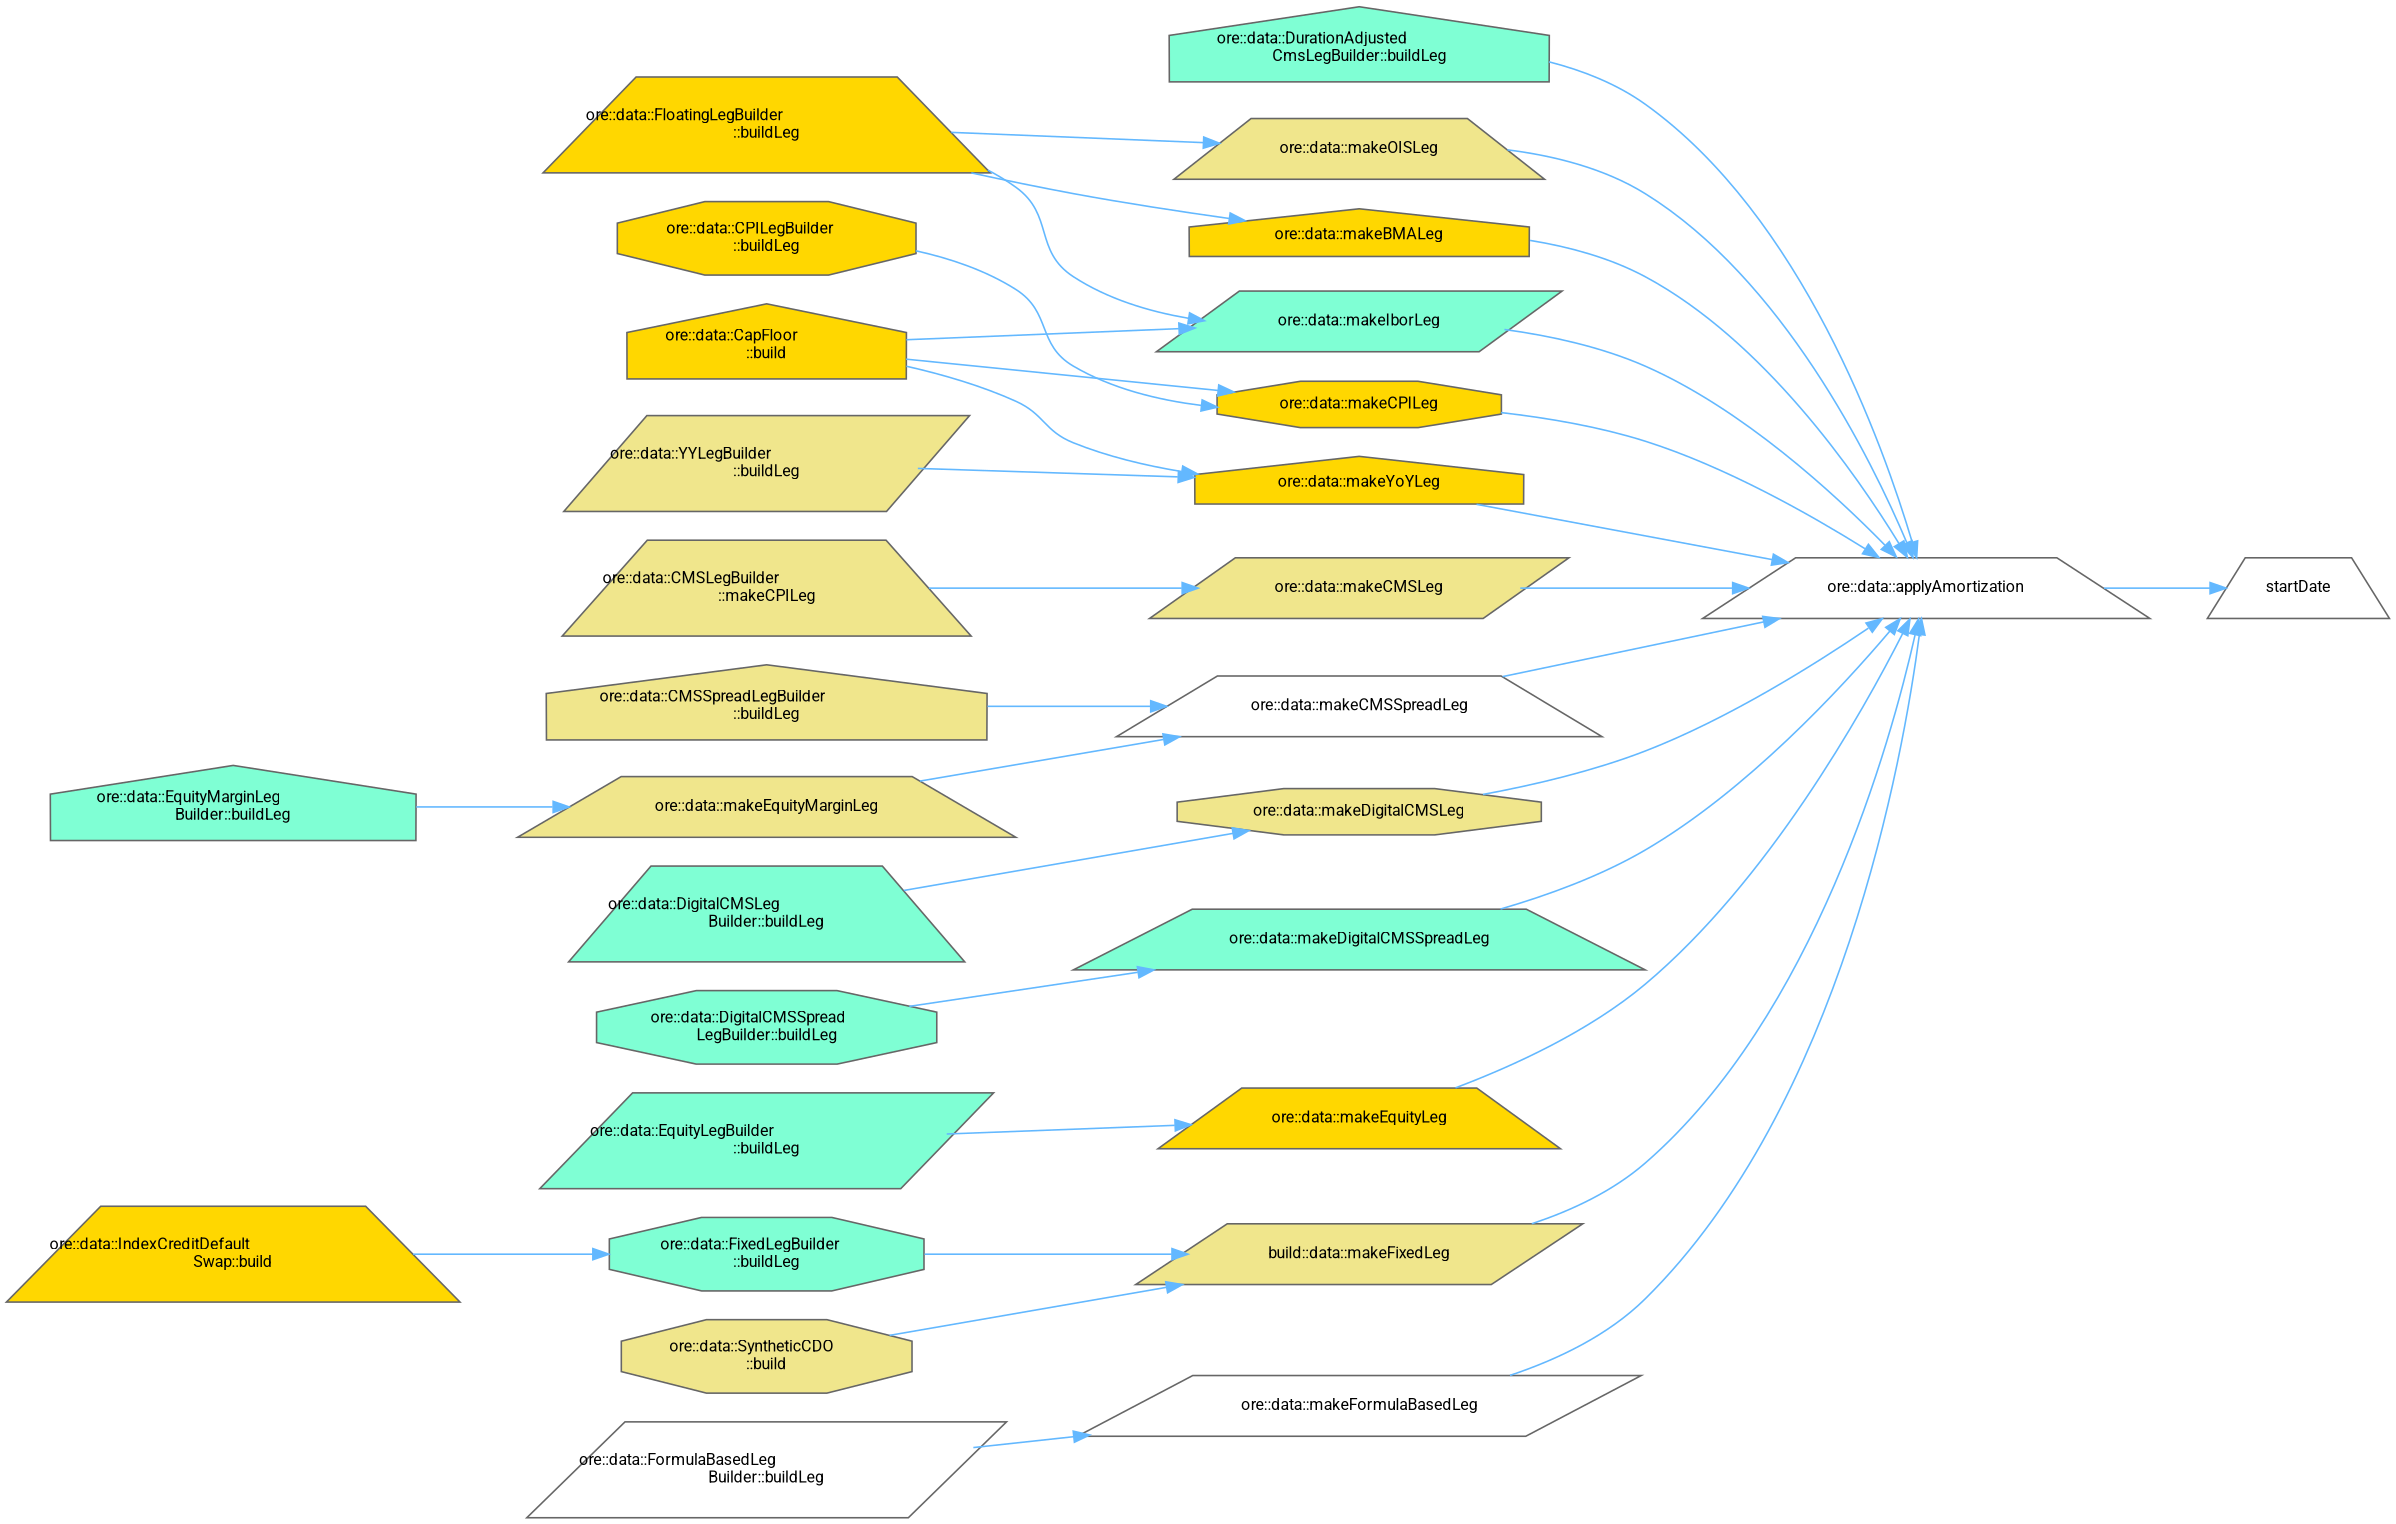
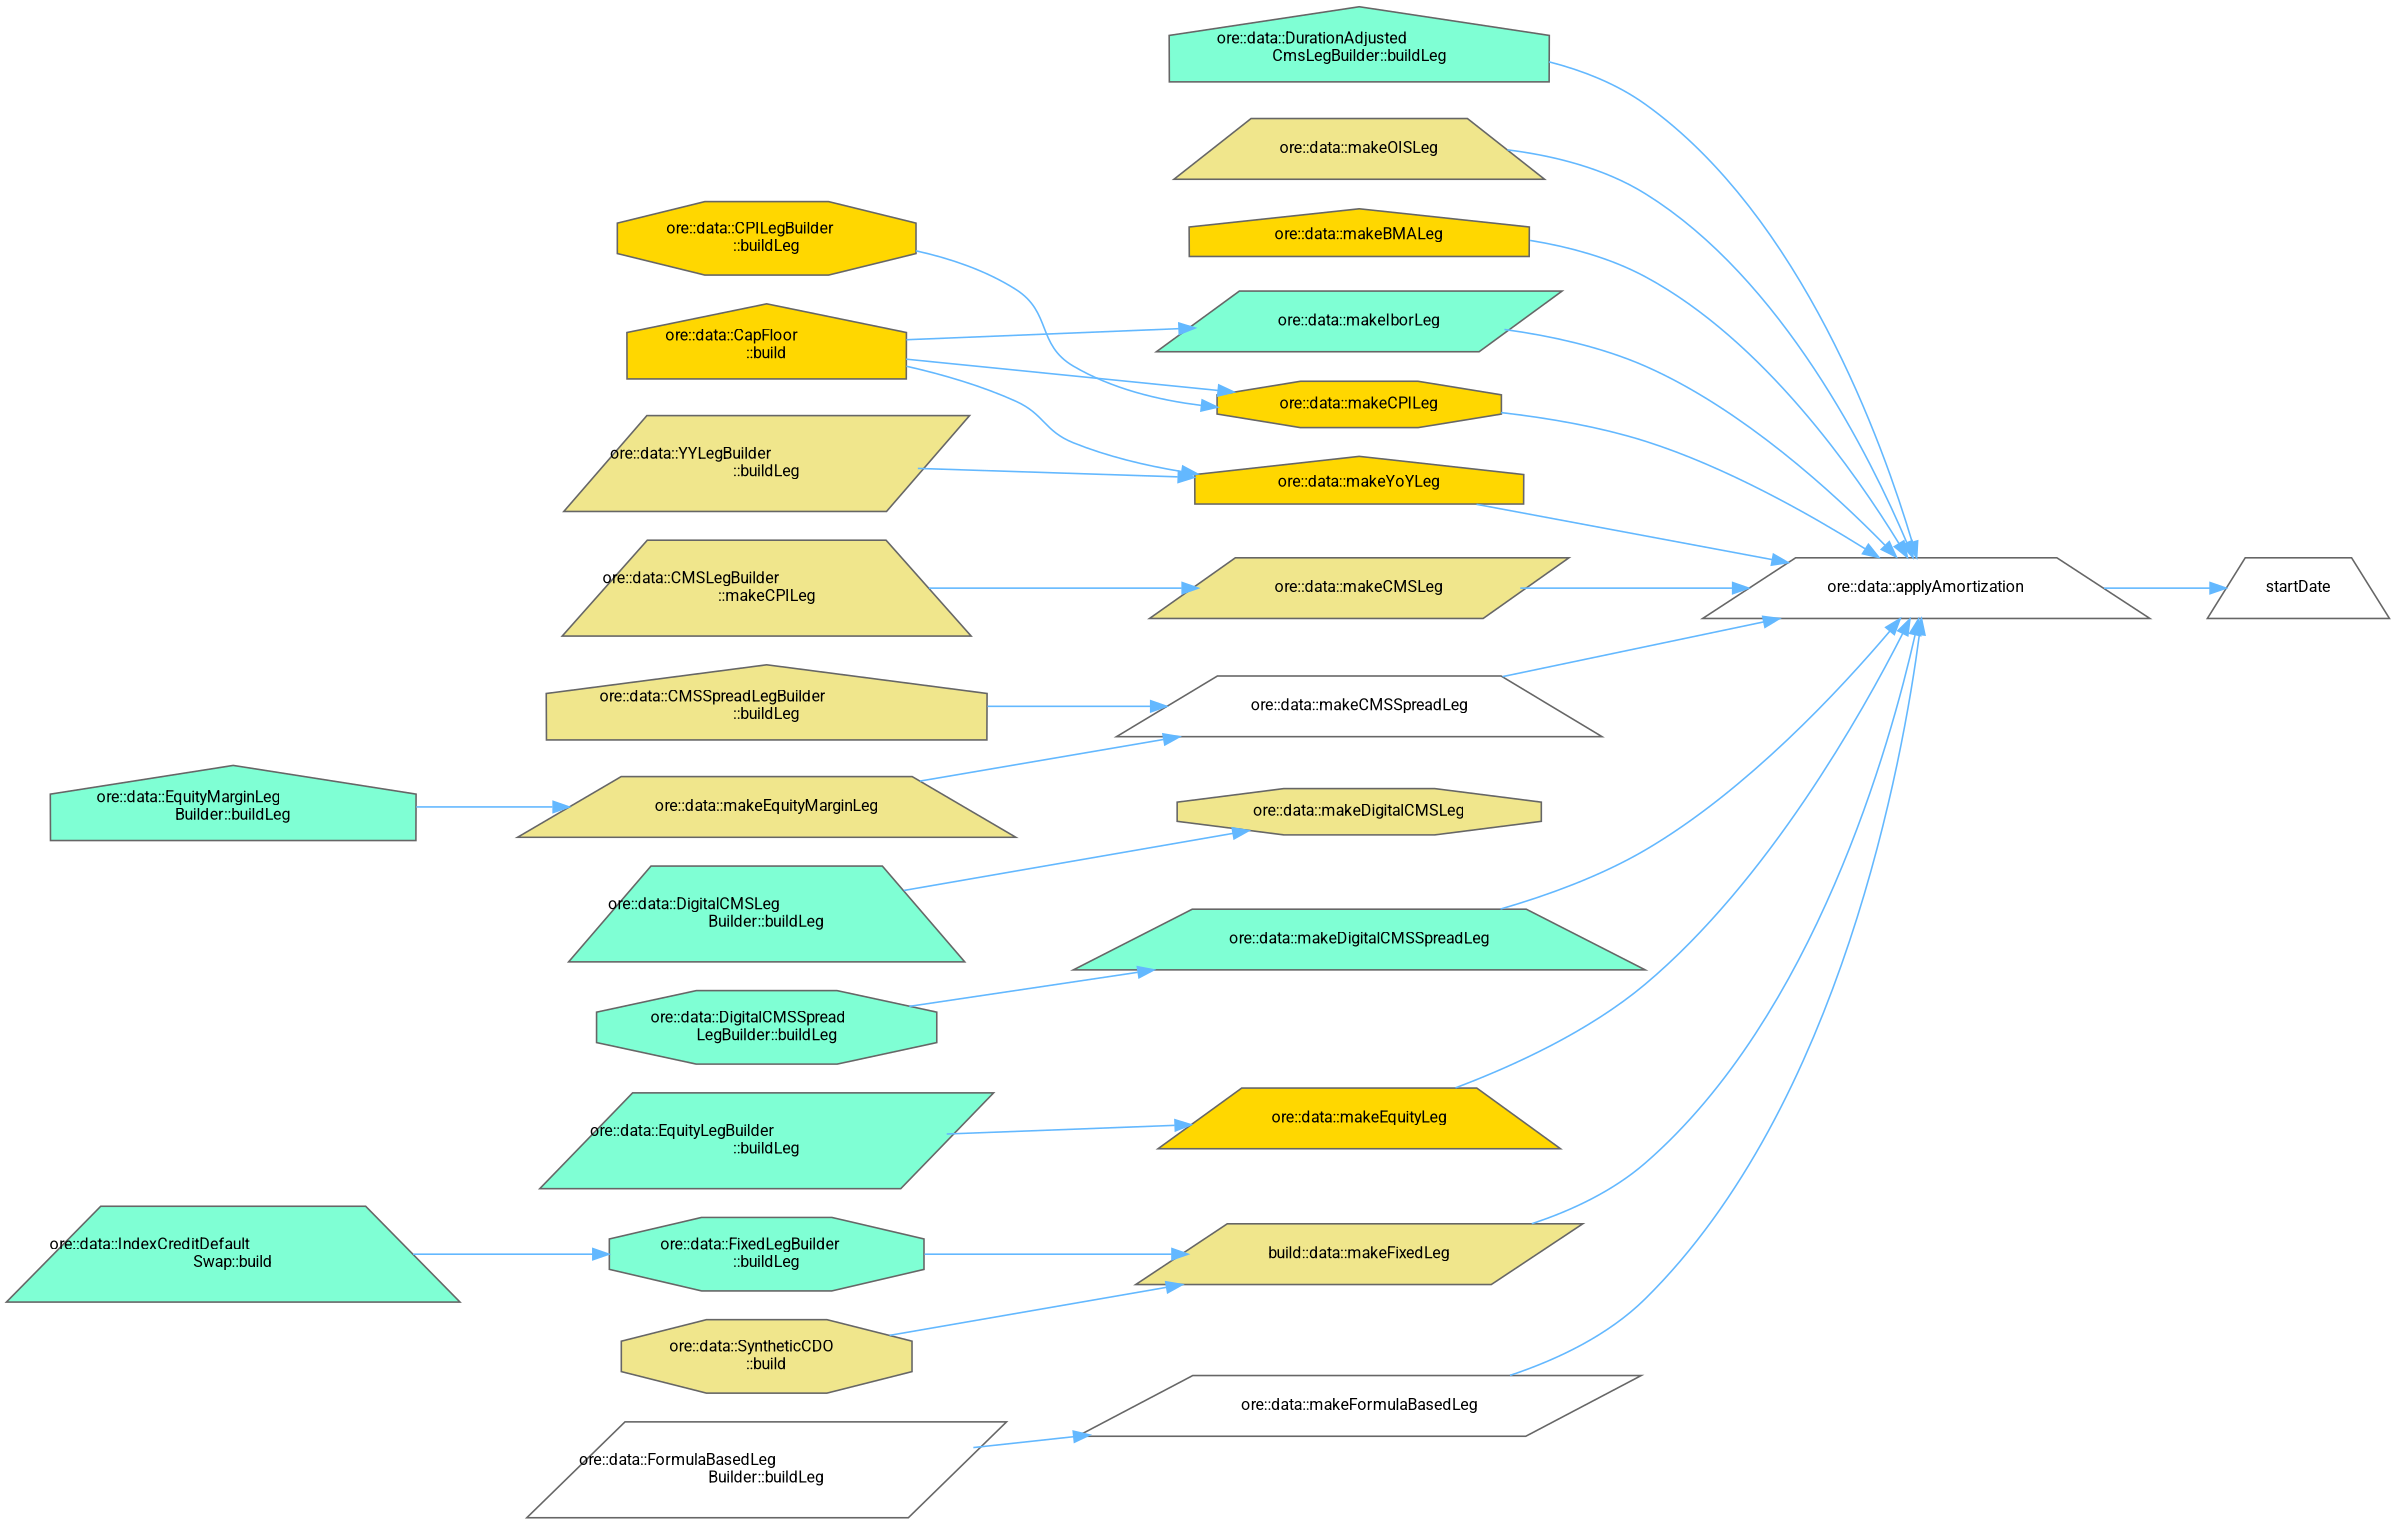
node "ore::data::FloatingLegBuilder ::buildLeg": removed
edge "ore::data::makeDigitalCMSLeg" -> "ore::data::applyAmortization": removed
node "ore::data::IndexCreditDefault Swap::build": fillcolor gold -> aquamarine
